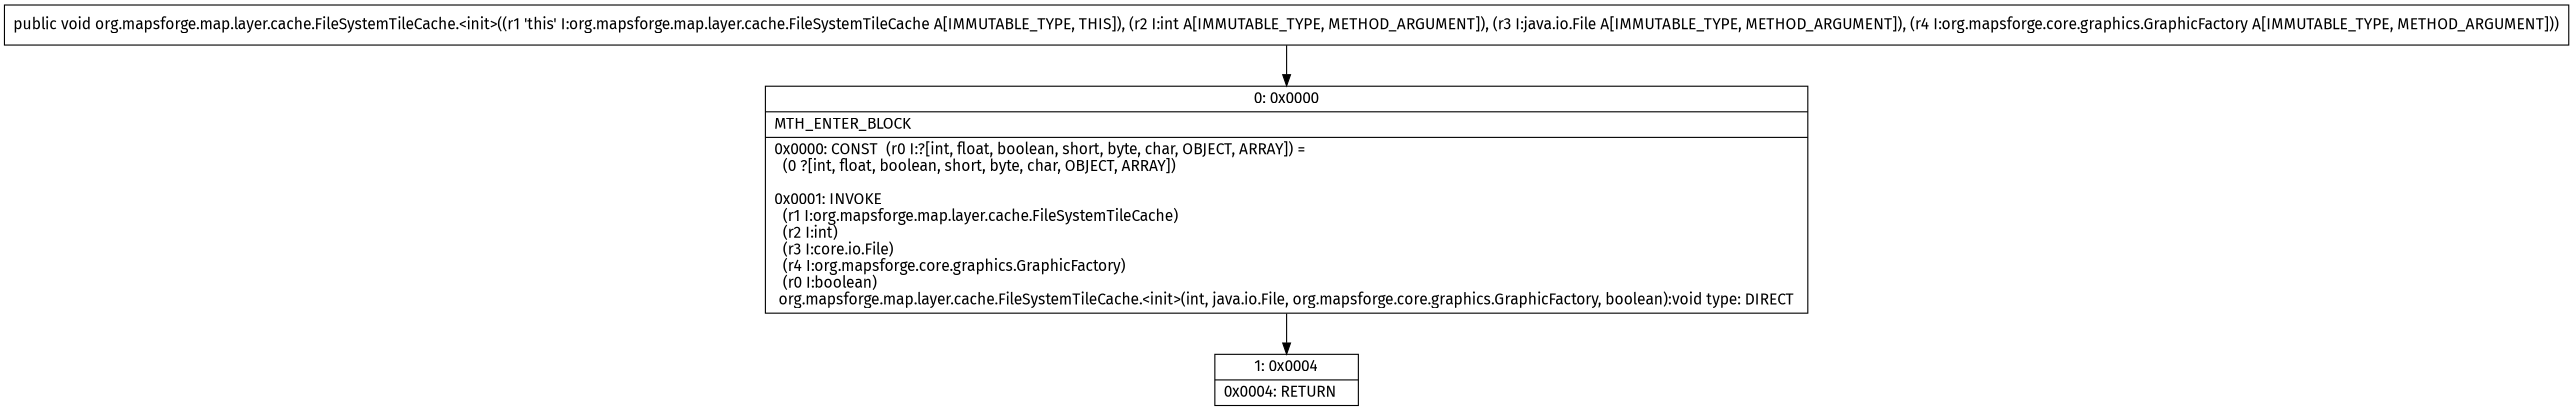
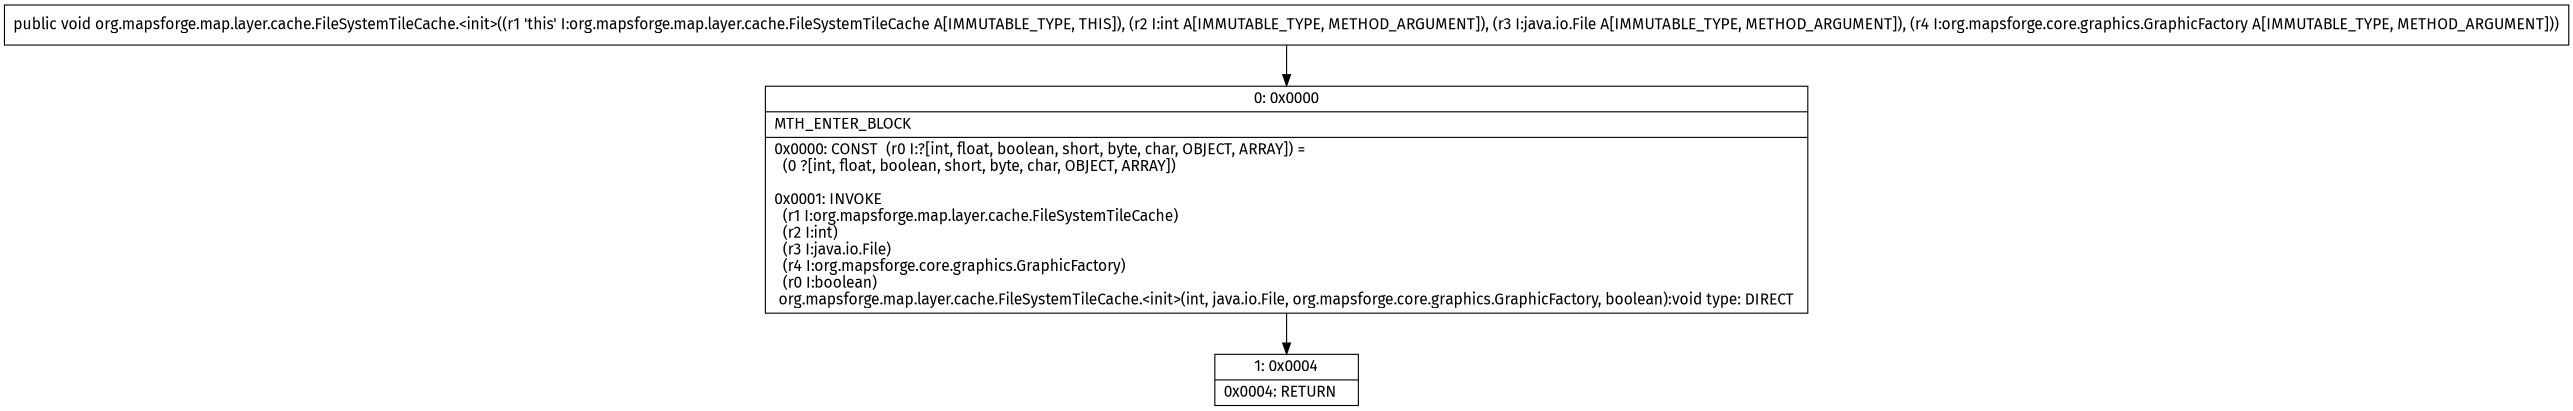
node "0: 0x0000": text "(r3 I:core.io.File)" -> "(r3 I:java.io.File)"
